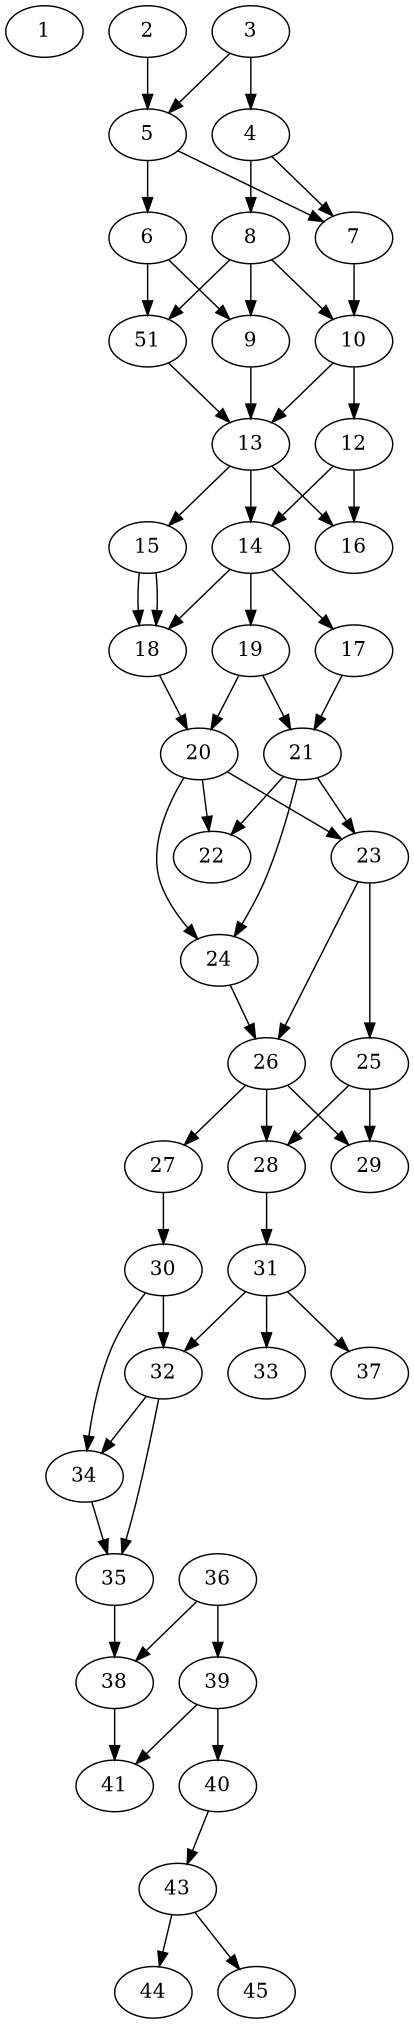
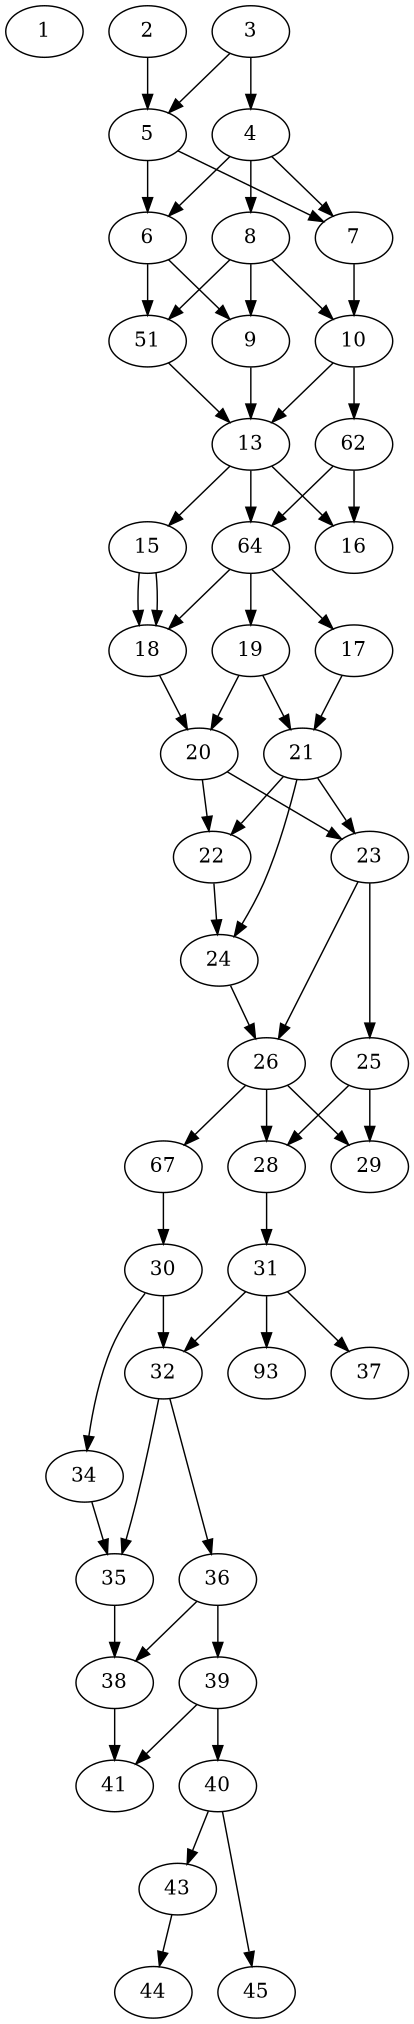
edge "4" -> "6": added
node "12": label "12" -> "62"
node "14": label "14" -> "64"
edge "20" -> "24": now "22" -> "24"
node "27": label "27" -> "67"
node "33": label "33" -> "93"
edge "32" -> "34": now "32" -> "36"
edge "43" -> "45": now "40" -> "45"
